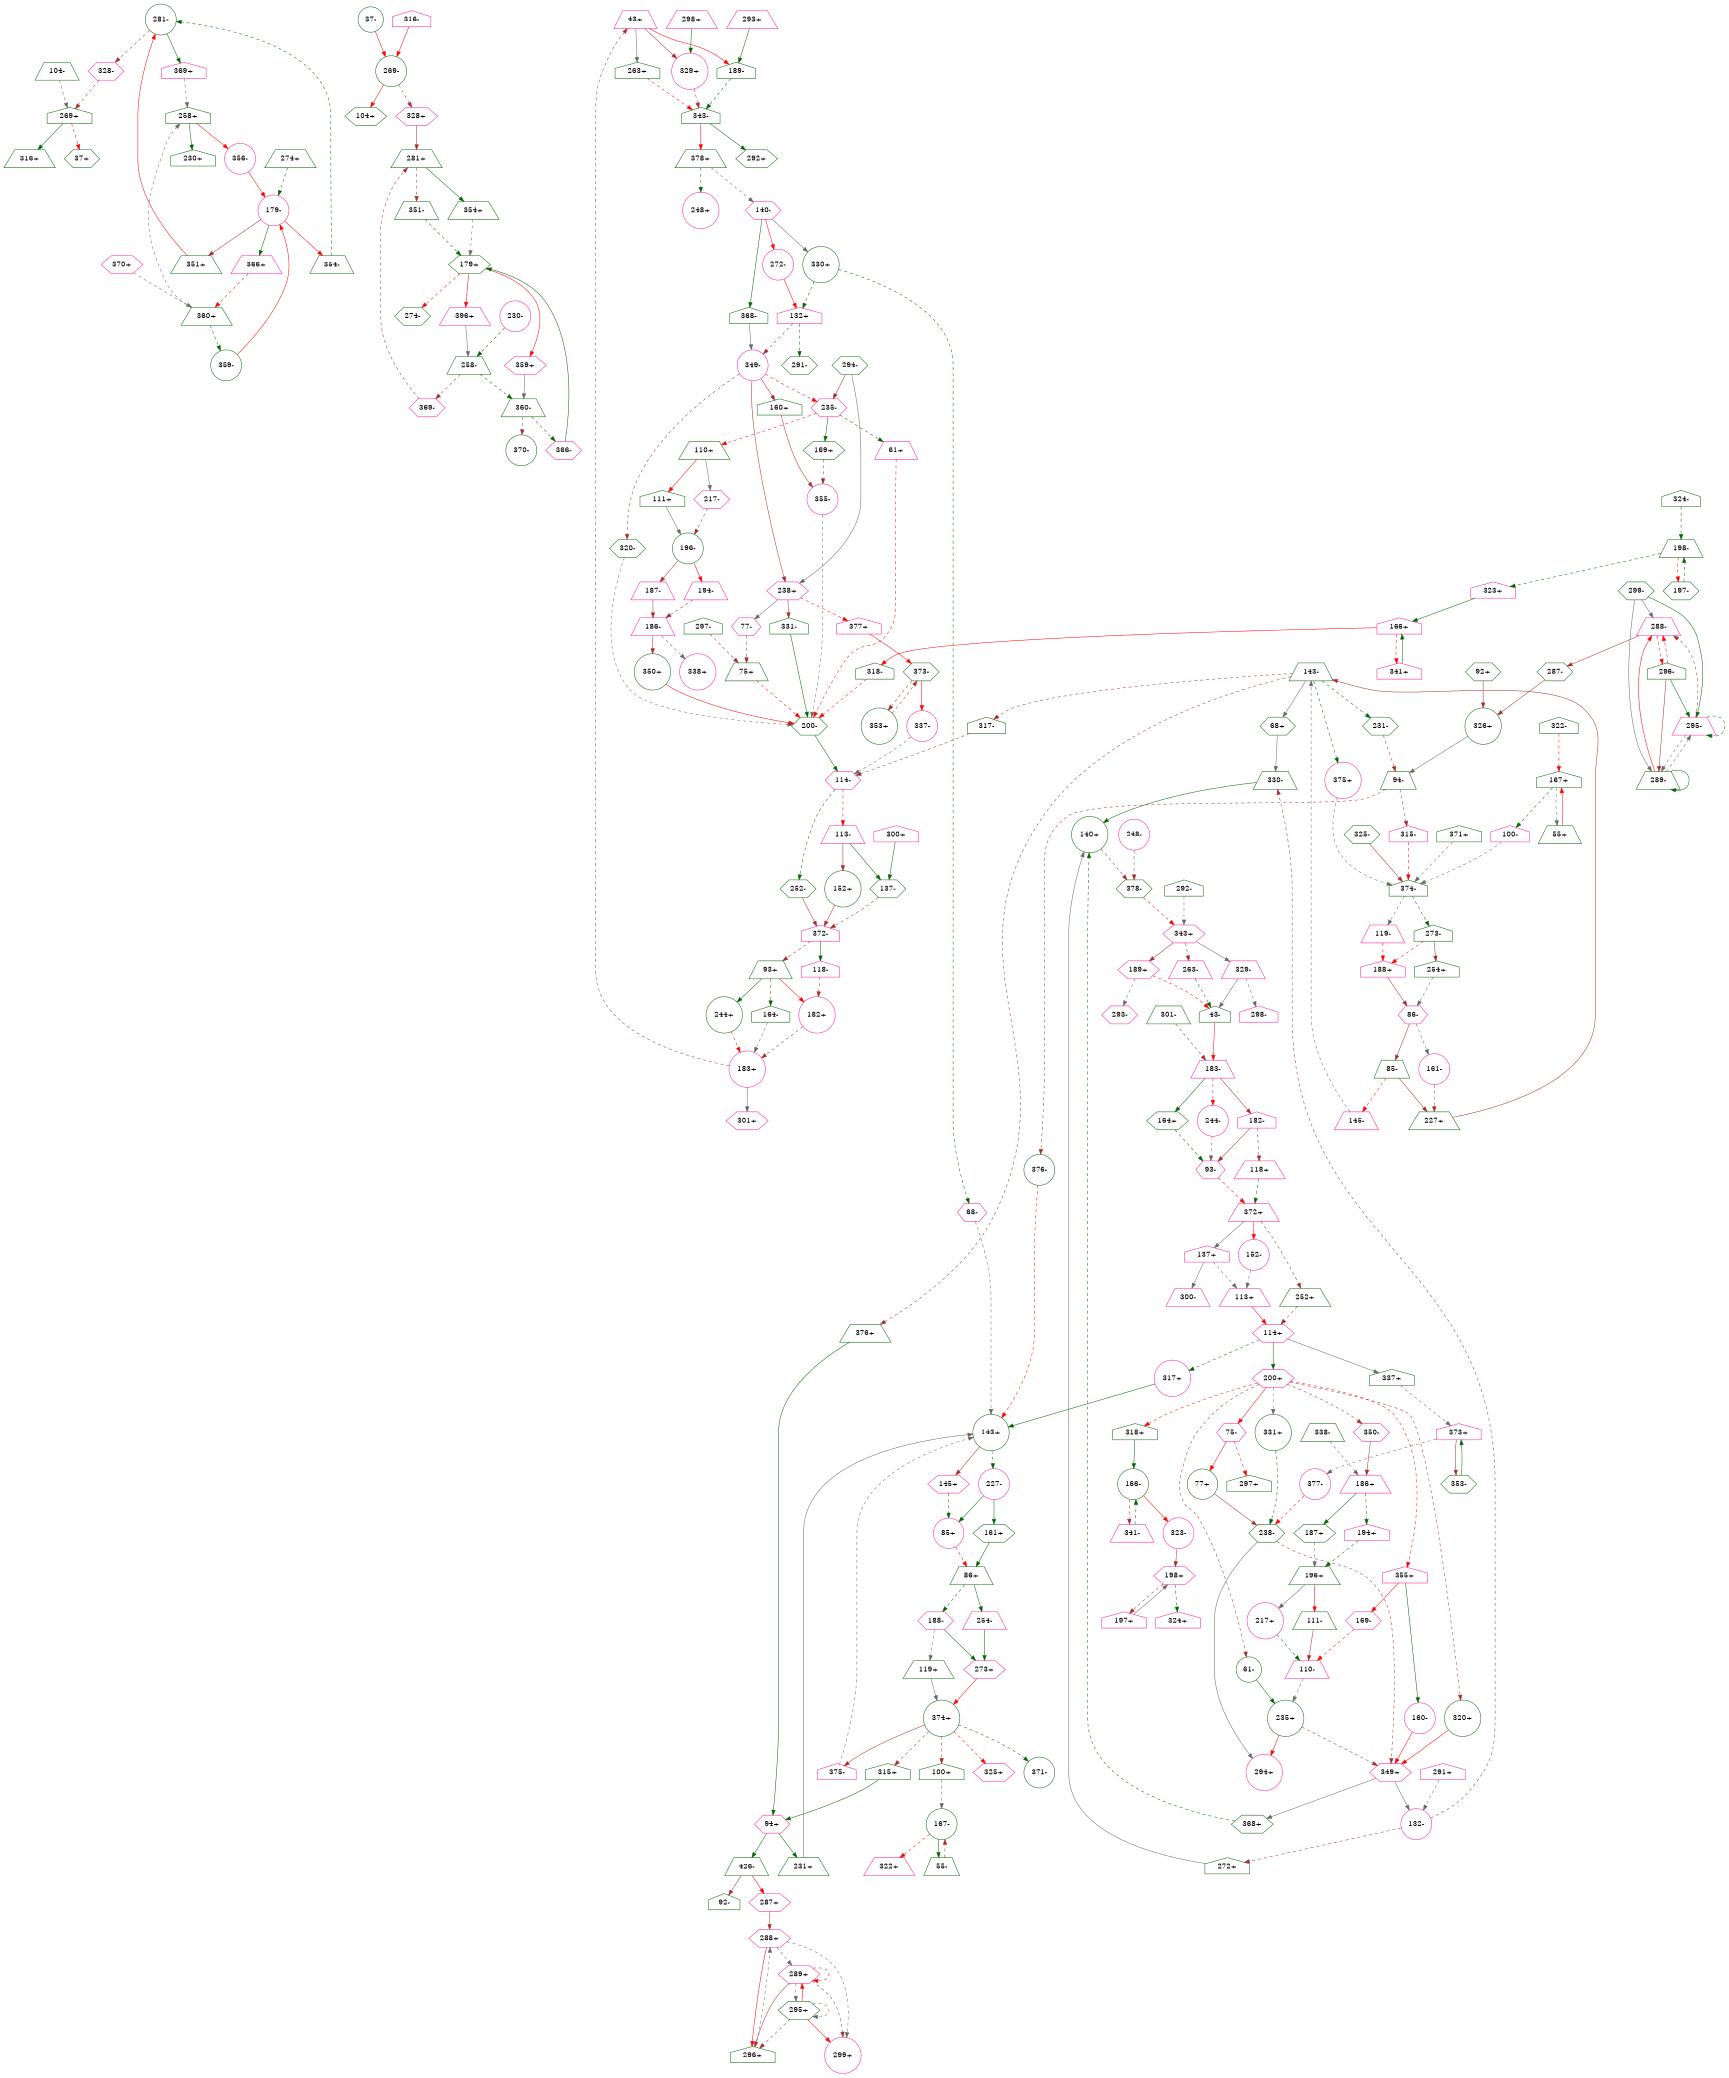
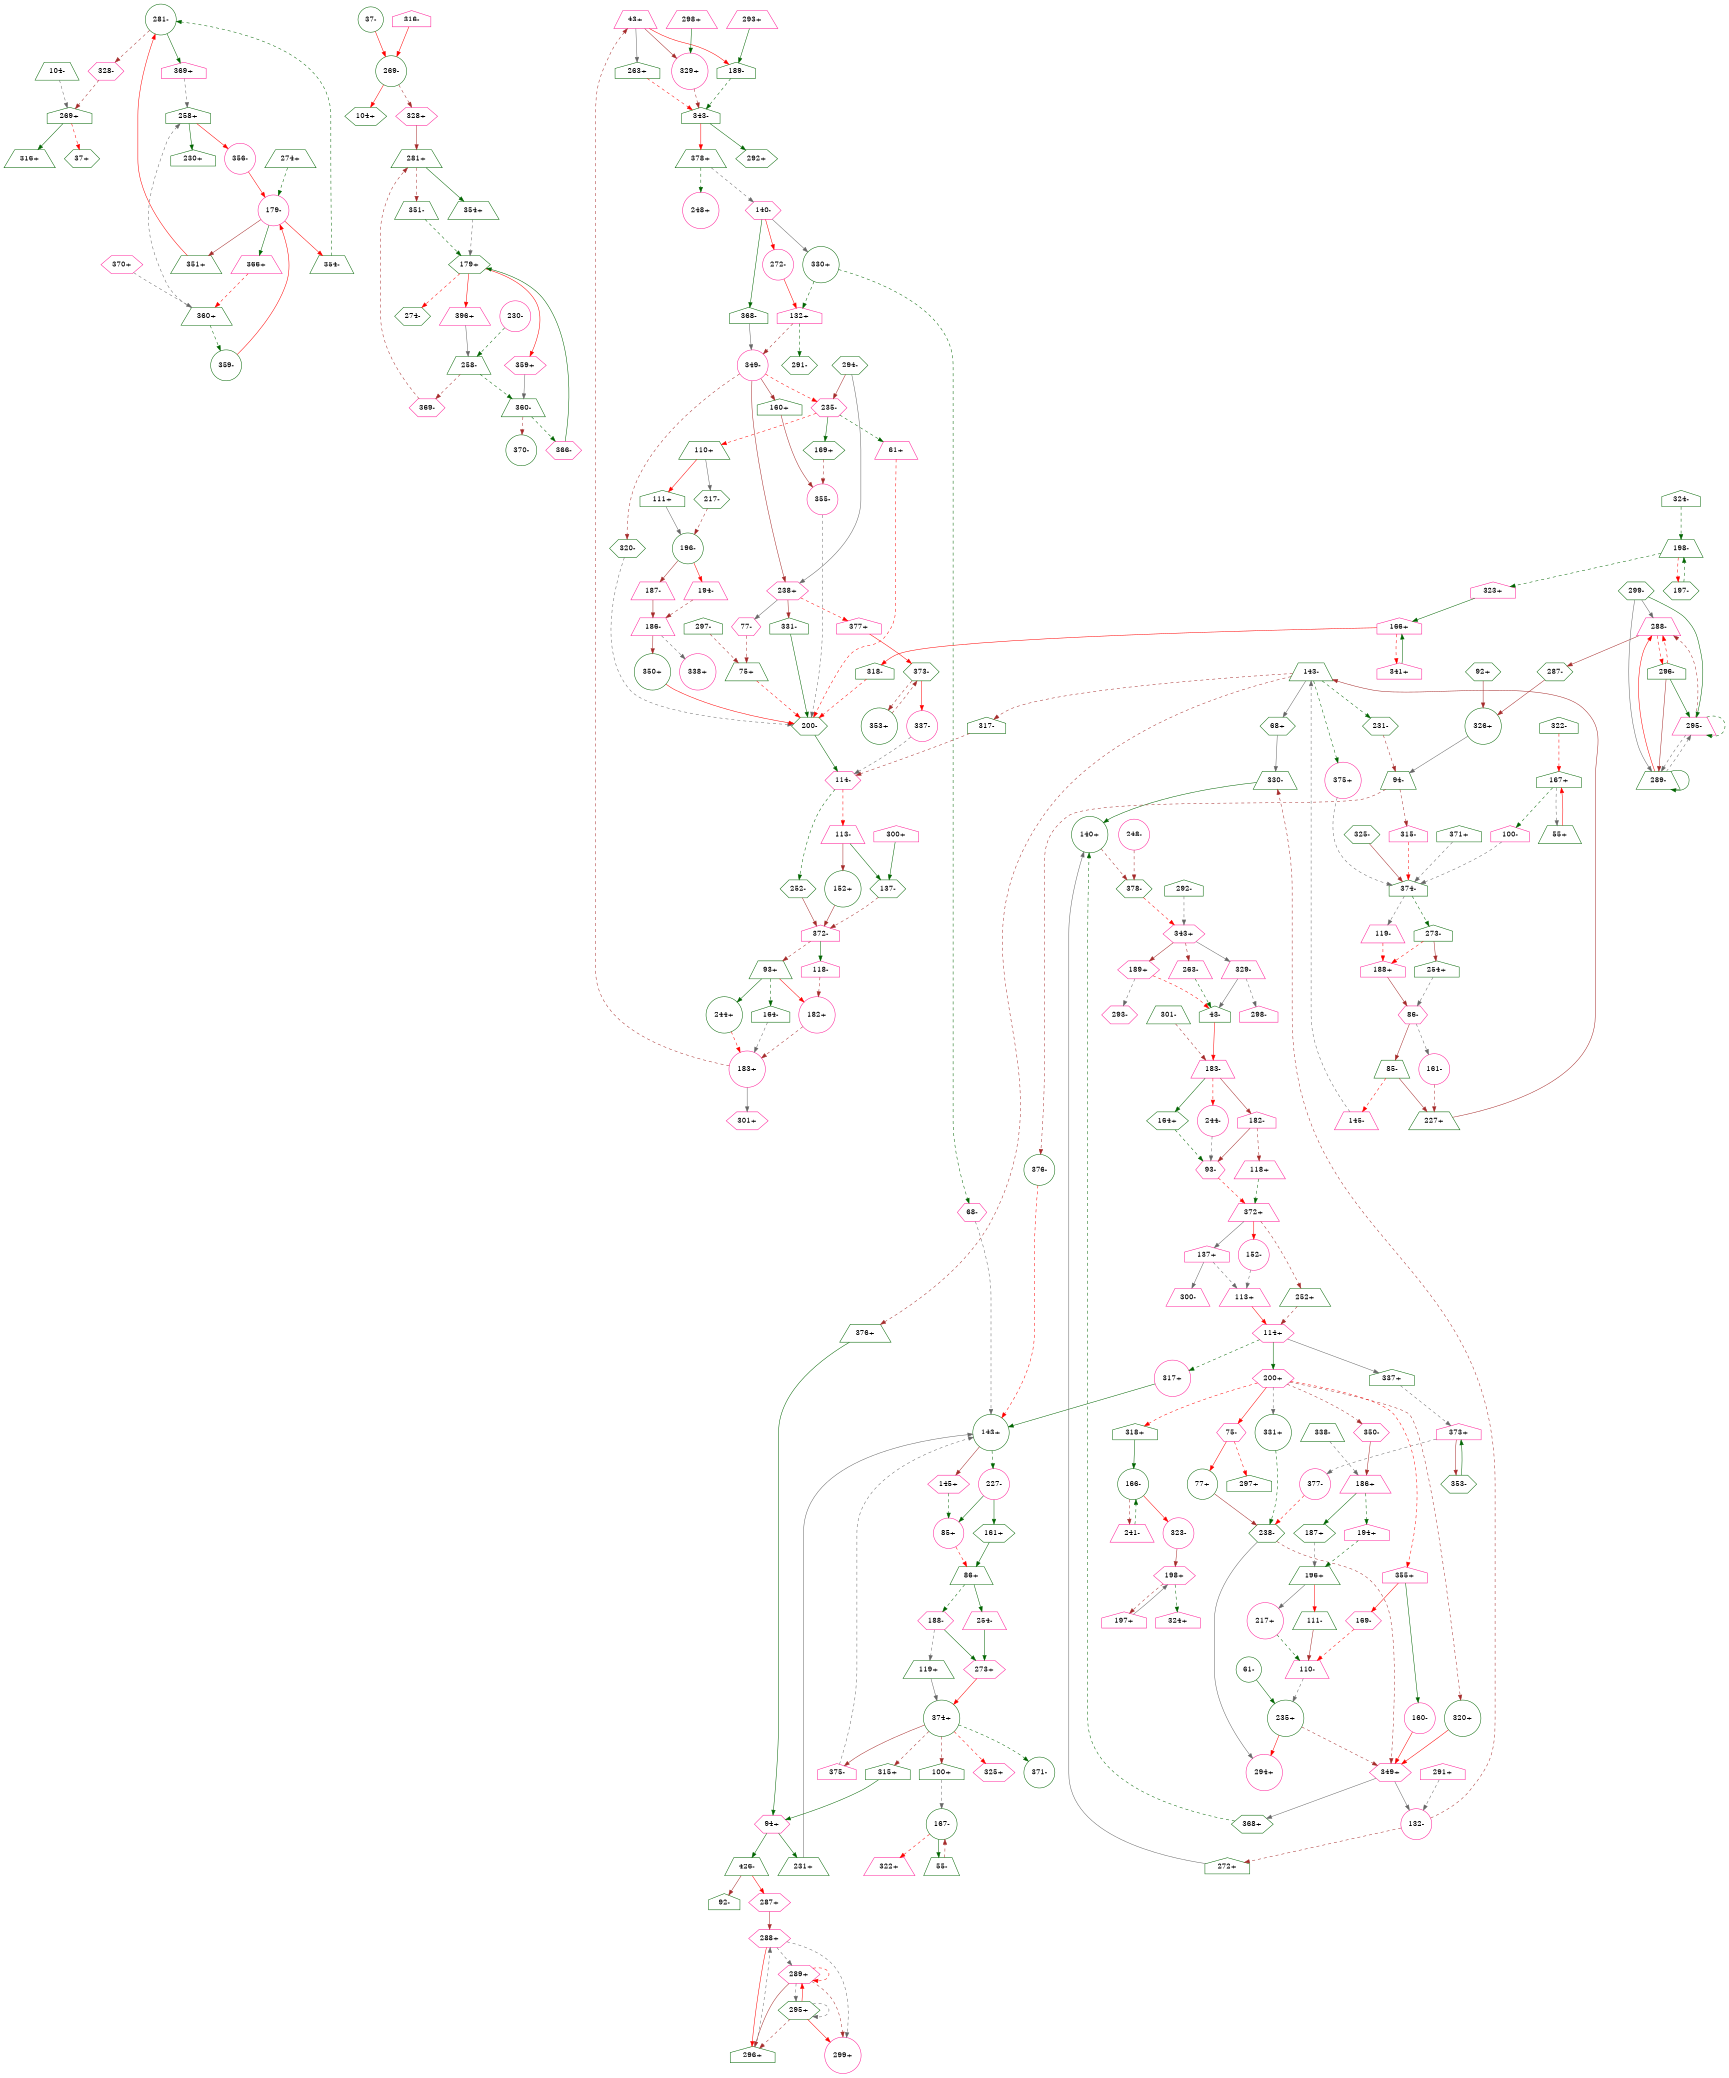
node "217-": color deeppink -> darkgreen
edge "200+" -> "61-": removed
node "341-": label "341-" -> "241-"
